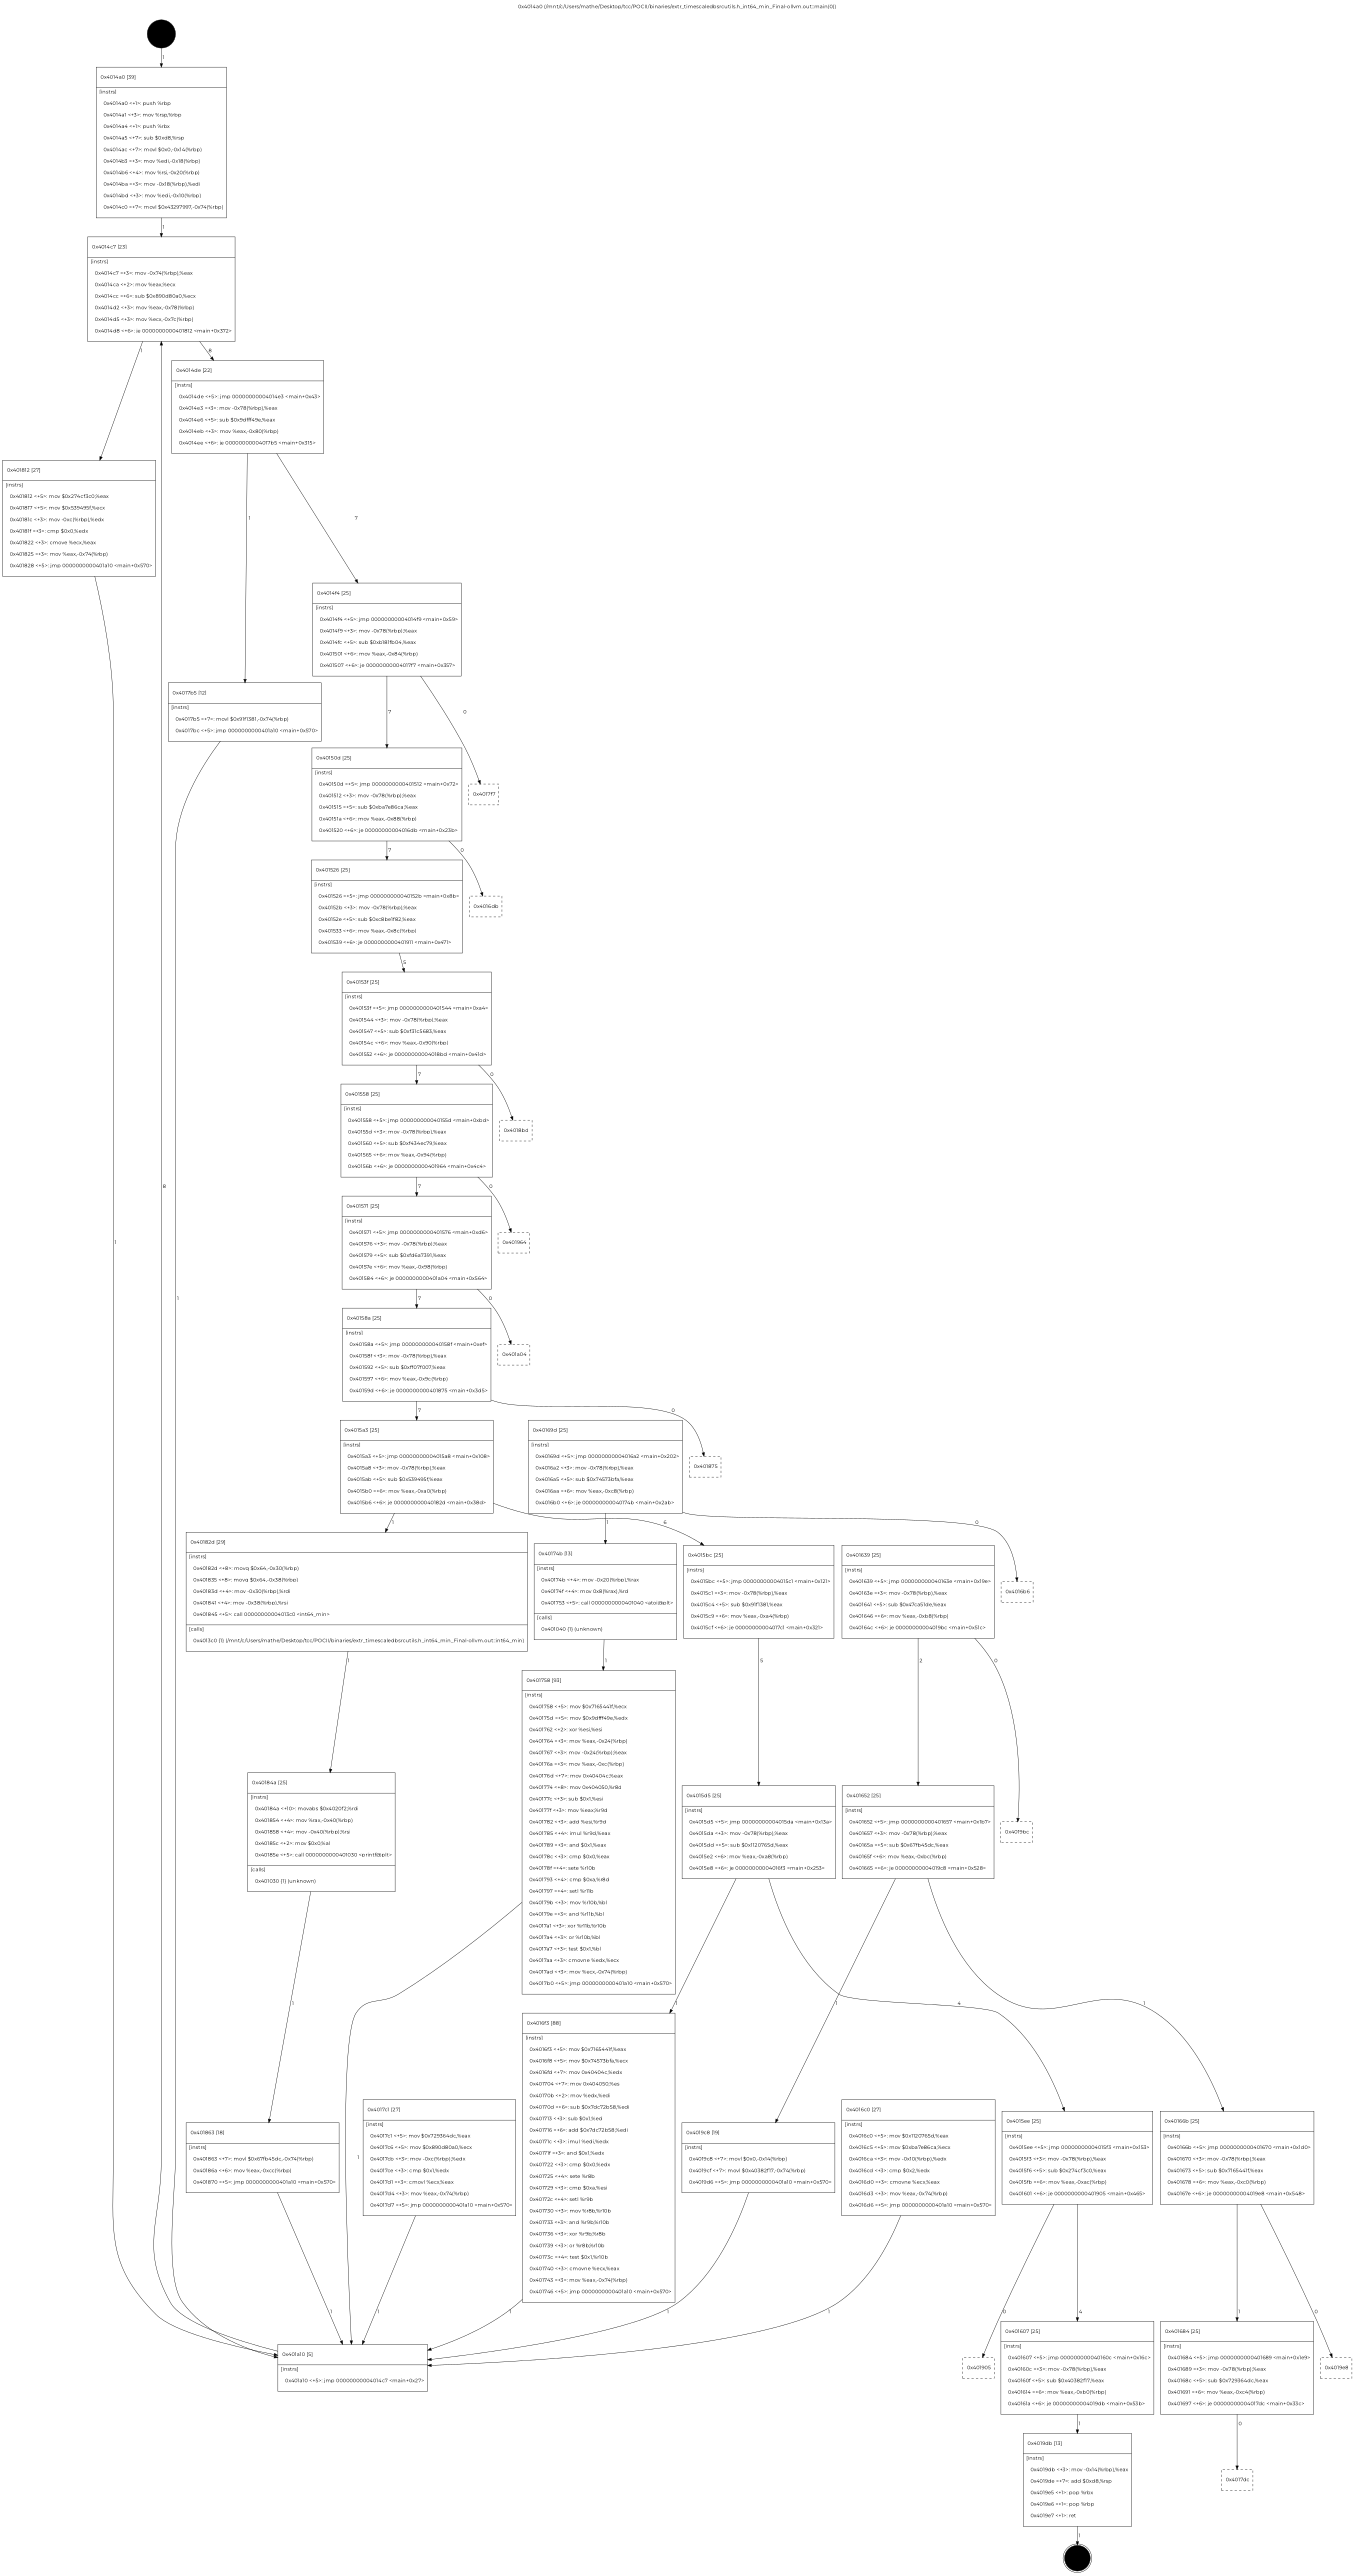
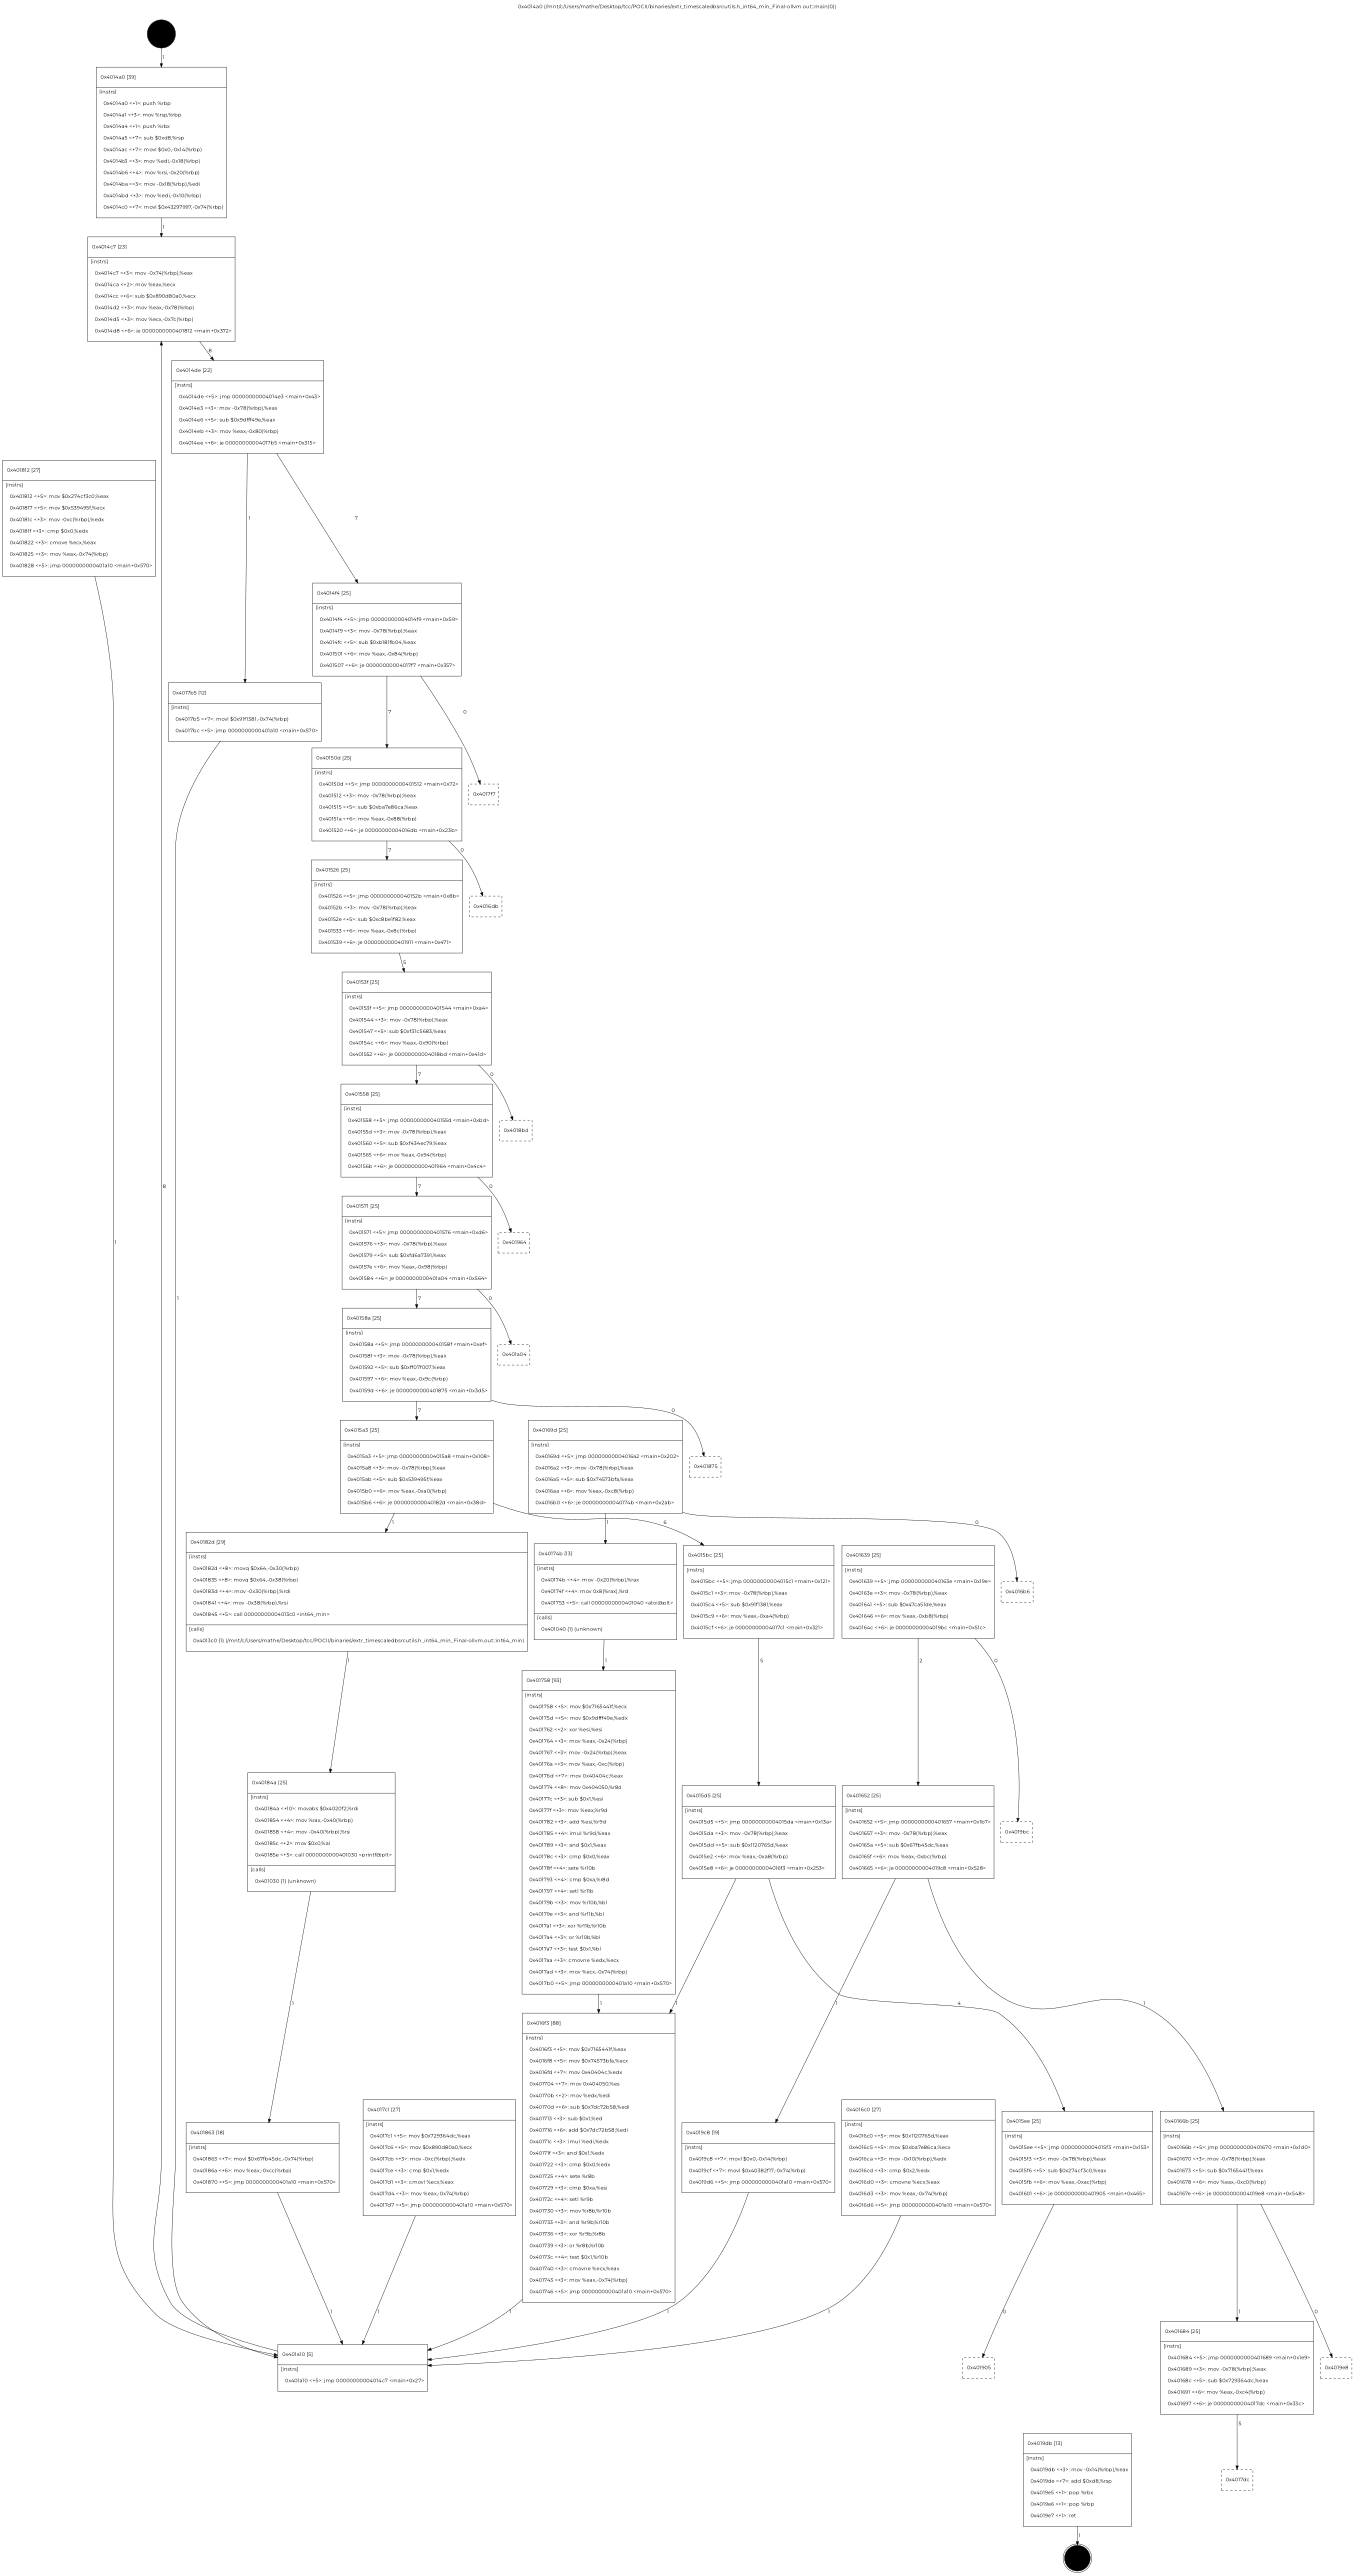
edge "0x4014c7 [23]" -> "0x401812 [27]": removed, label "1"
edge "0x401758 [93]" -> "0x401a10 [5]": now "0x401758 [93]" -> "0x4016f3 [88]"
node "0x401607 [25]": removed
edge "0x401684 [25]" -> "0x4017dc": label " 0" -> " 5"
